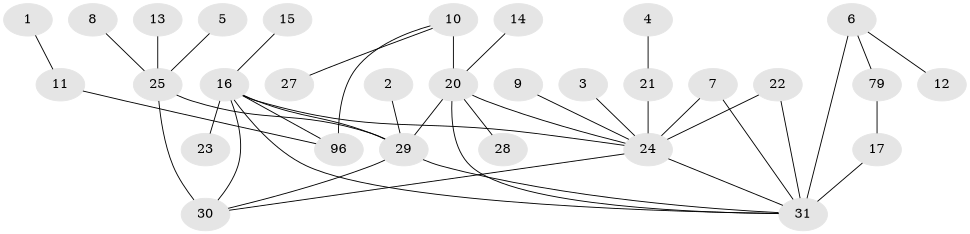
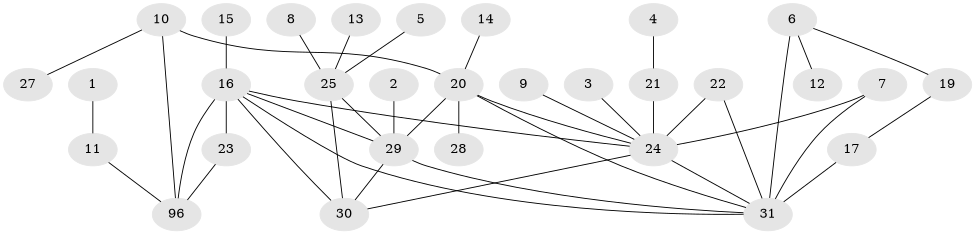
node "79": label "79" -> "19"
edge "23" -- "96": added
